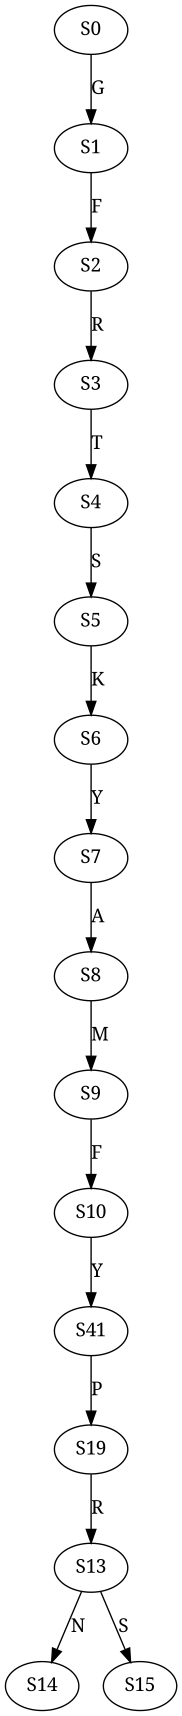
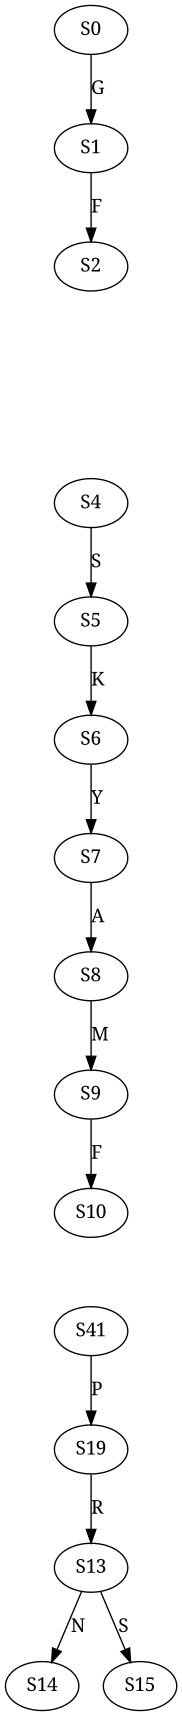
node "S3": removed
edge "S10" -> "S41": removed, label "Y"
